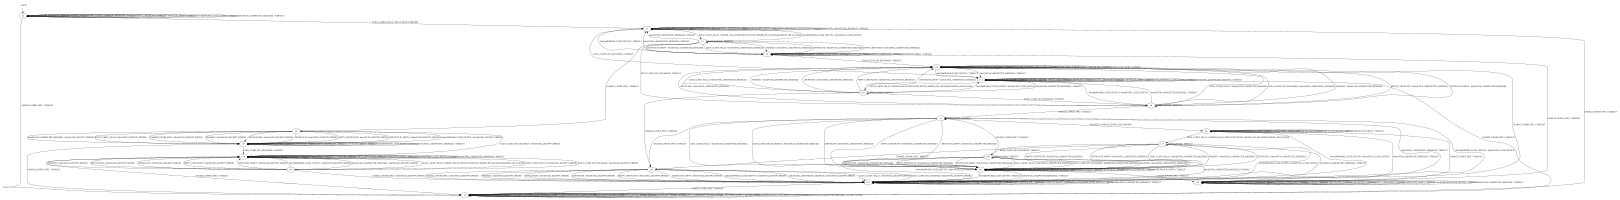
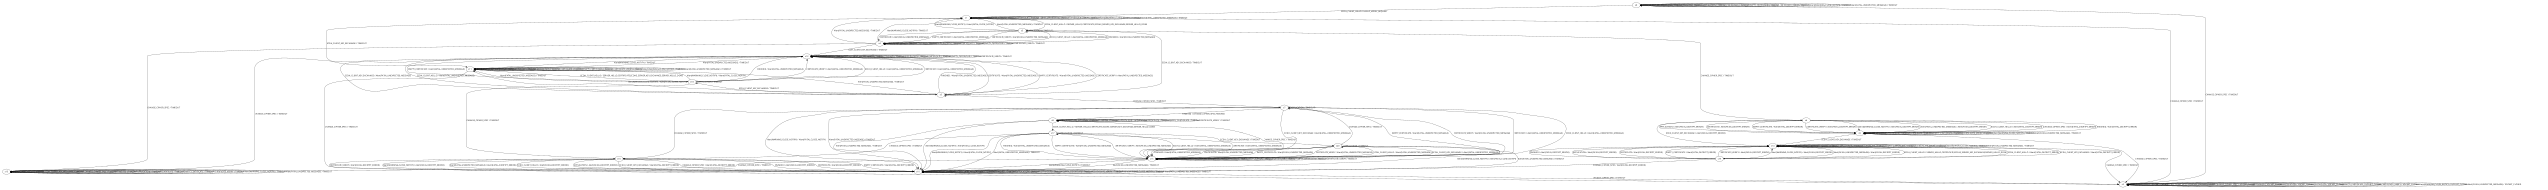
node "__start0": removed
edge "s8" -> "s13": now "s8" -> "s15"
